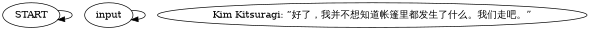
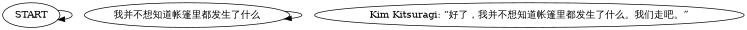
node "input": label "input" -> "我并不想知道帐篷里都发生了什么"
